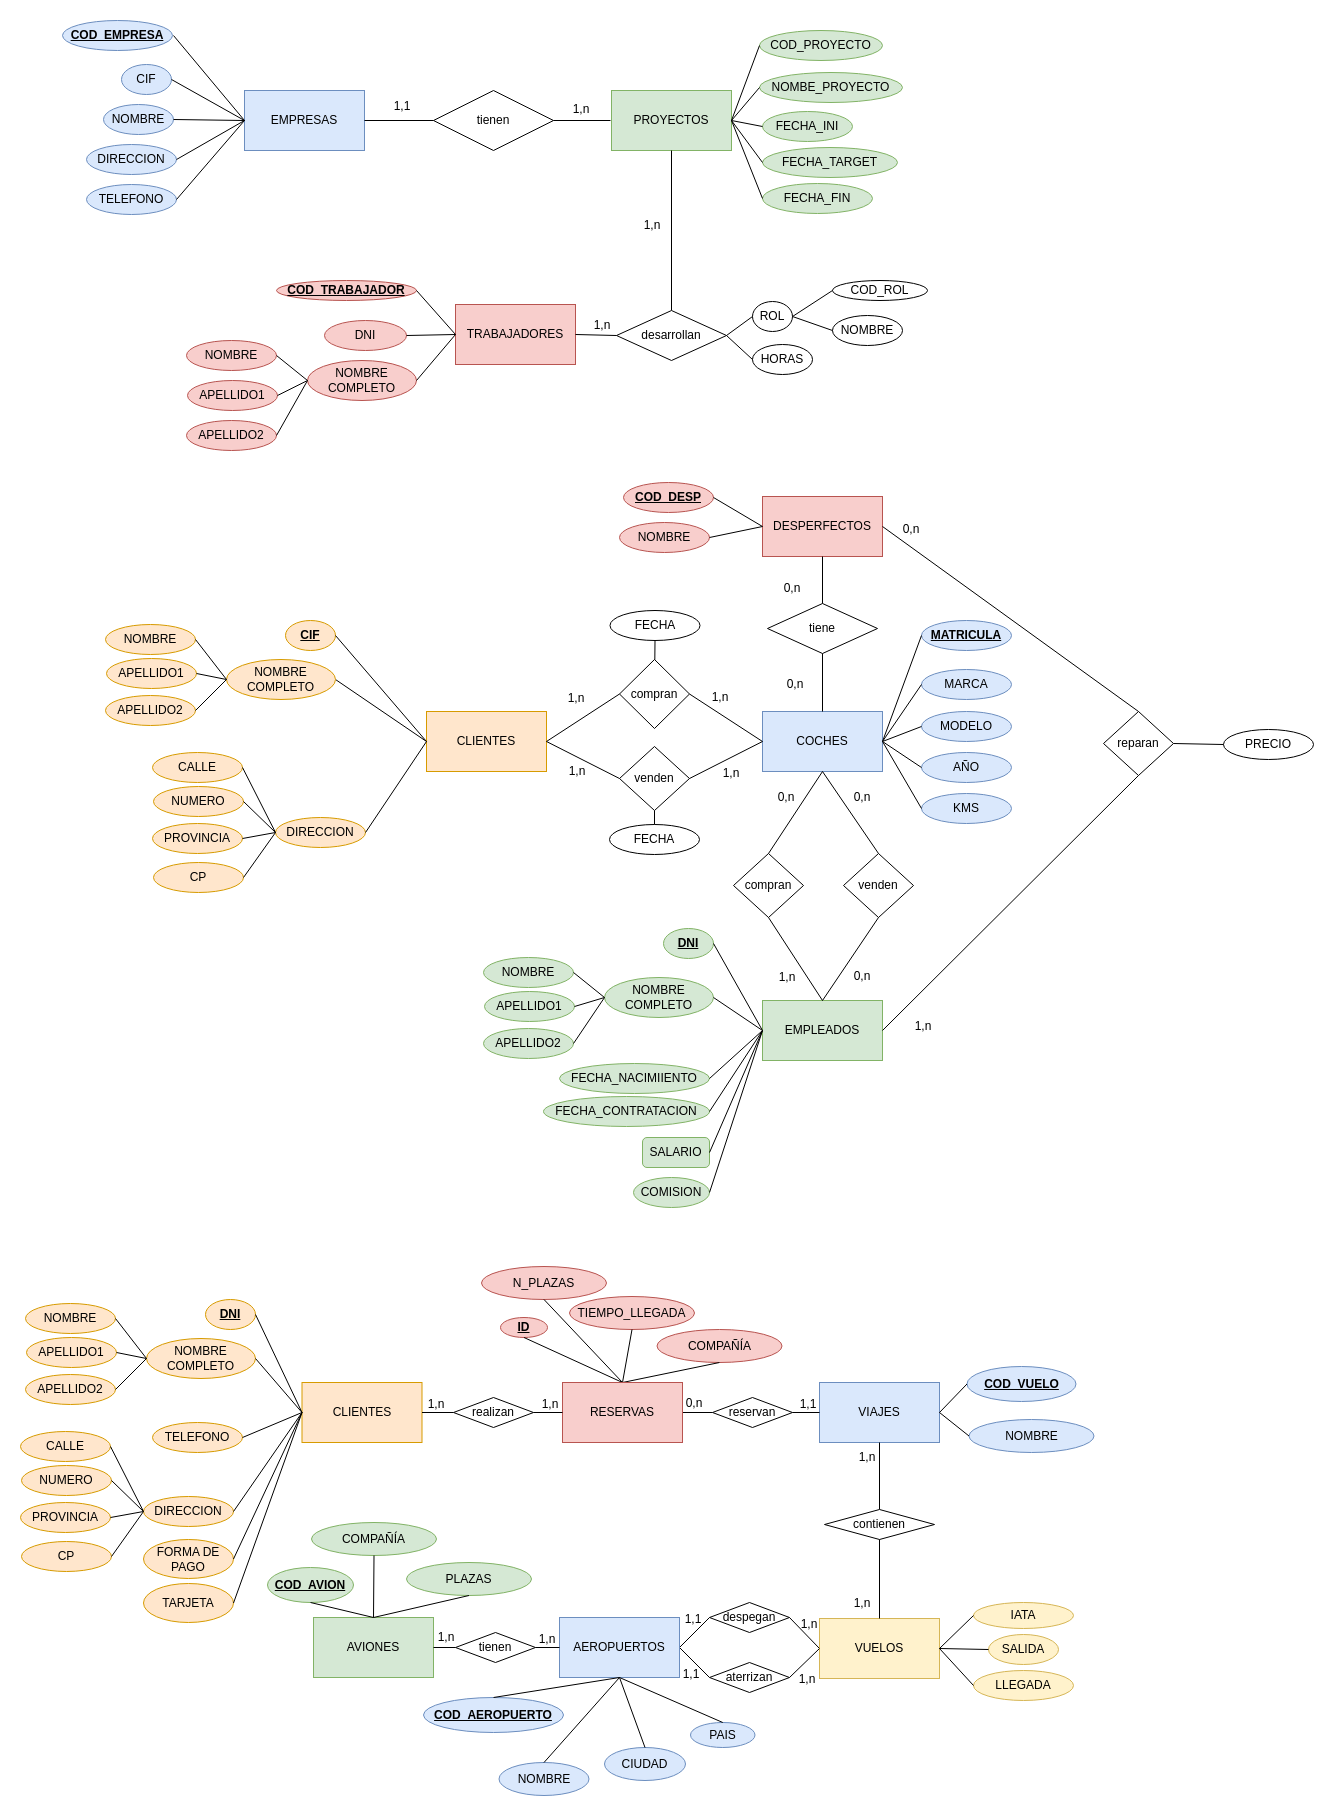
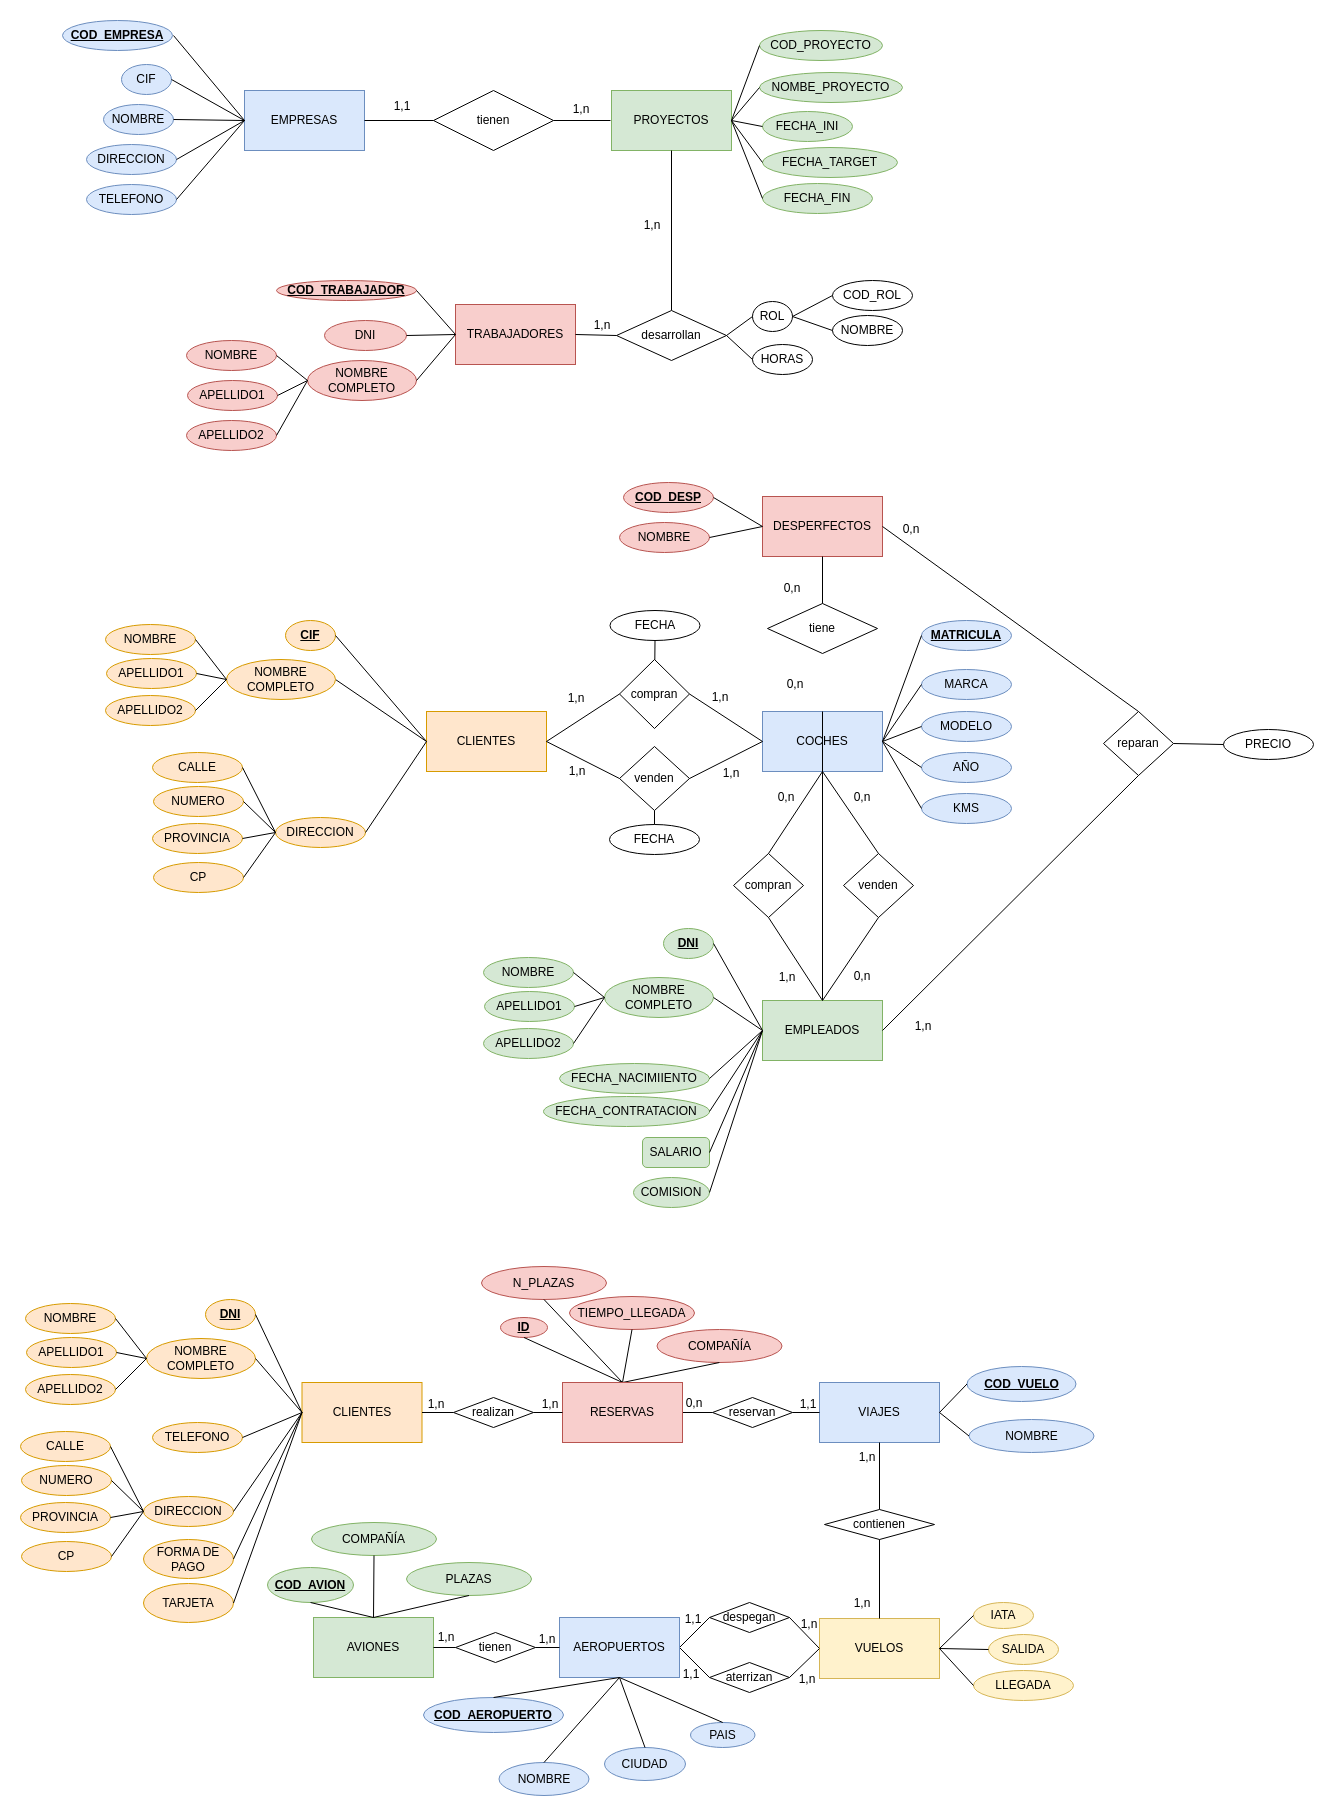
node "COD_ROL": size 95x20 -> 80x30
edge "tiene" -- "COCHES": now "EMPLEADOS" -- "COCHES"
node "IATA": size 100x26 -> 60x26
